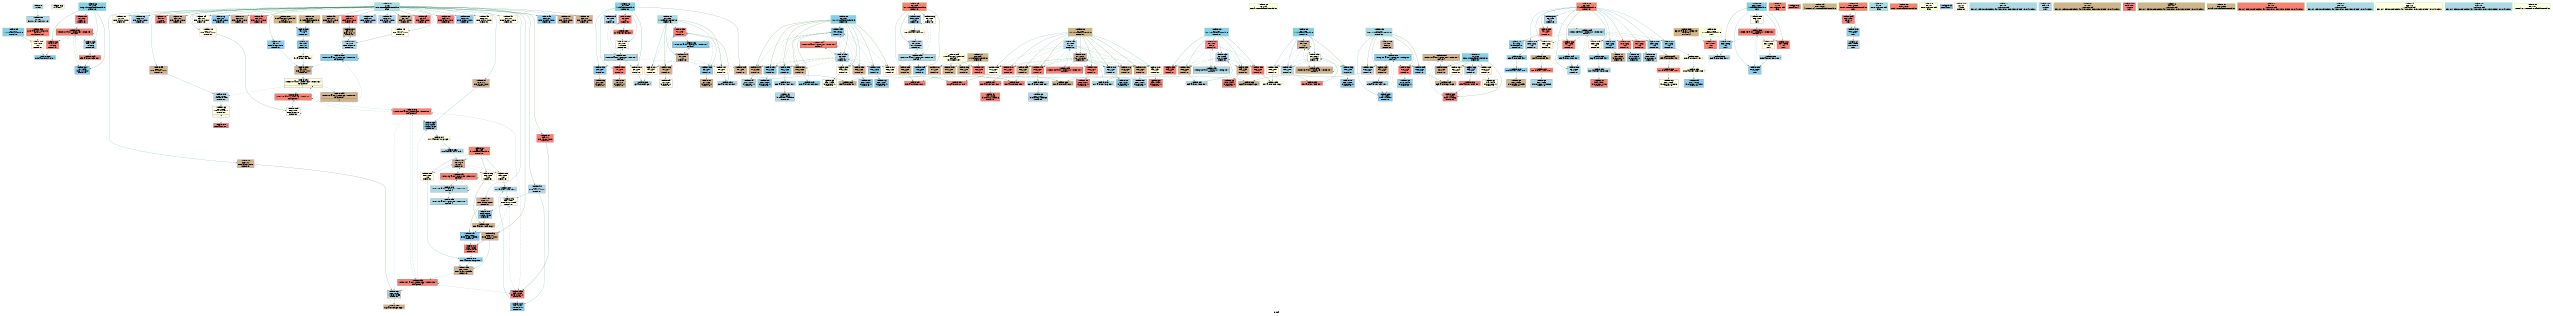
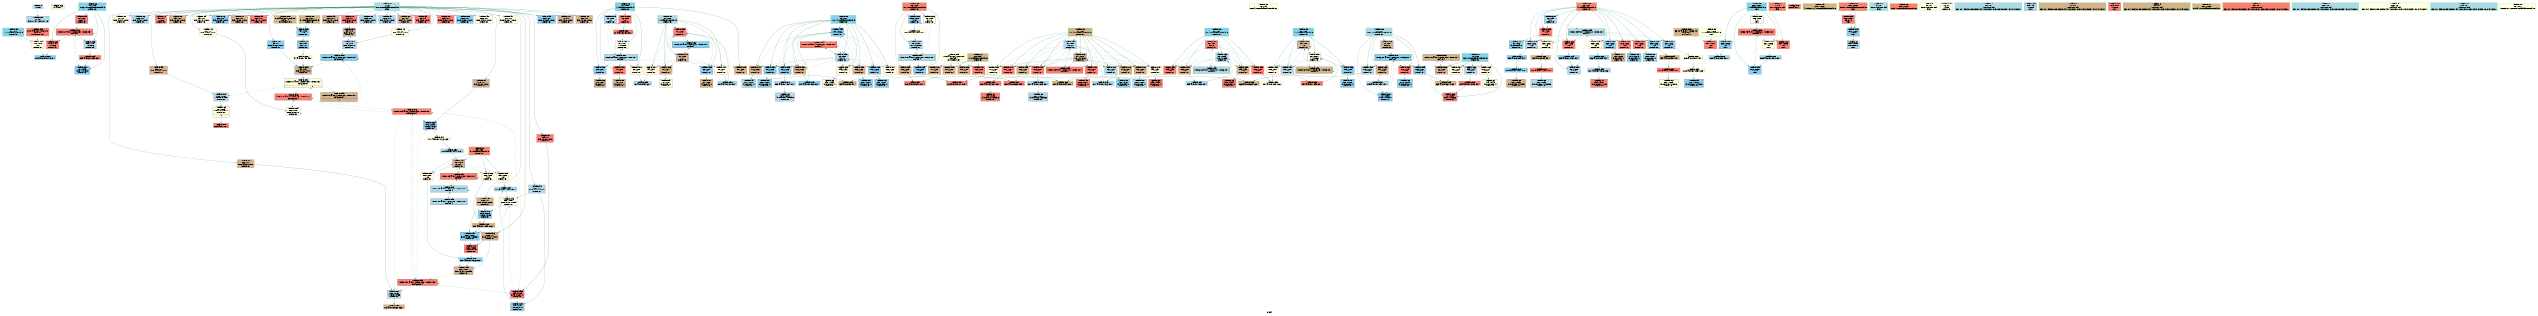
node "NodeID: 349": removed
